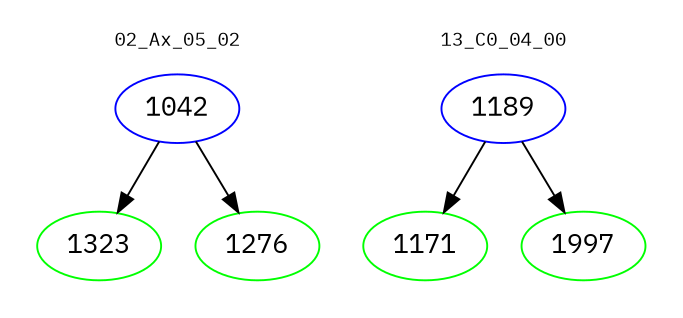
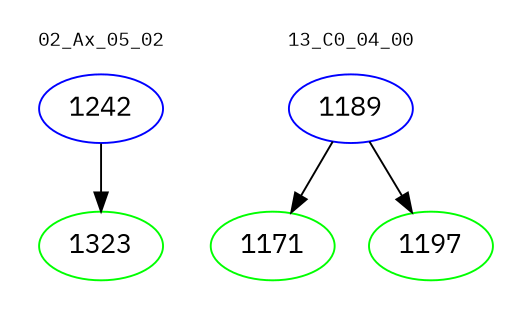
node "1042": label "1042" -> "1242"
node "1276": removed
node "1997": label "1997" -> "1197"
